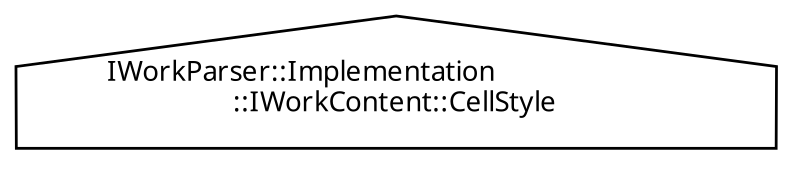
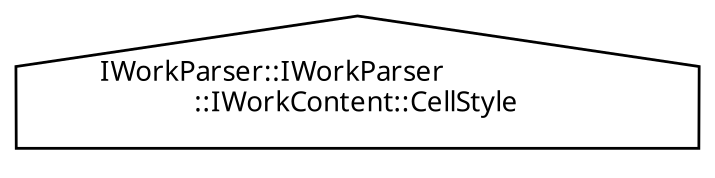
node "IWorkParser::Implementation ::IWorkContent::CellStyle": label "IWorkParser::Implementation ::IWorkContent::CellStyle" -> "IWorkParser::IWorkParser ::IWorkContent::CellStyle"
